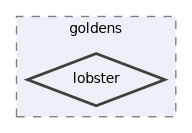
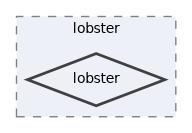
cluster "goldens": label "goldens" -> "lobster"
